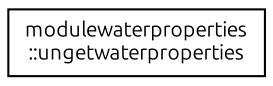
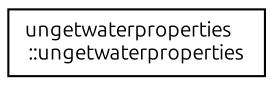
node "modulewaterproperties ::ungetwaterproperties": label "modulewaterproperties ::ungetwaterproperties" -> "ungetwaterproperties ::ungetwaterproperties"
